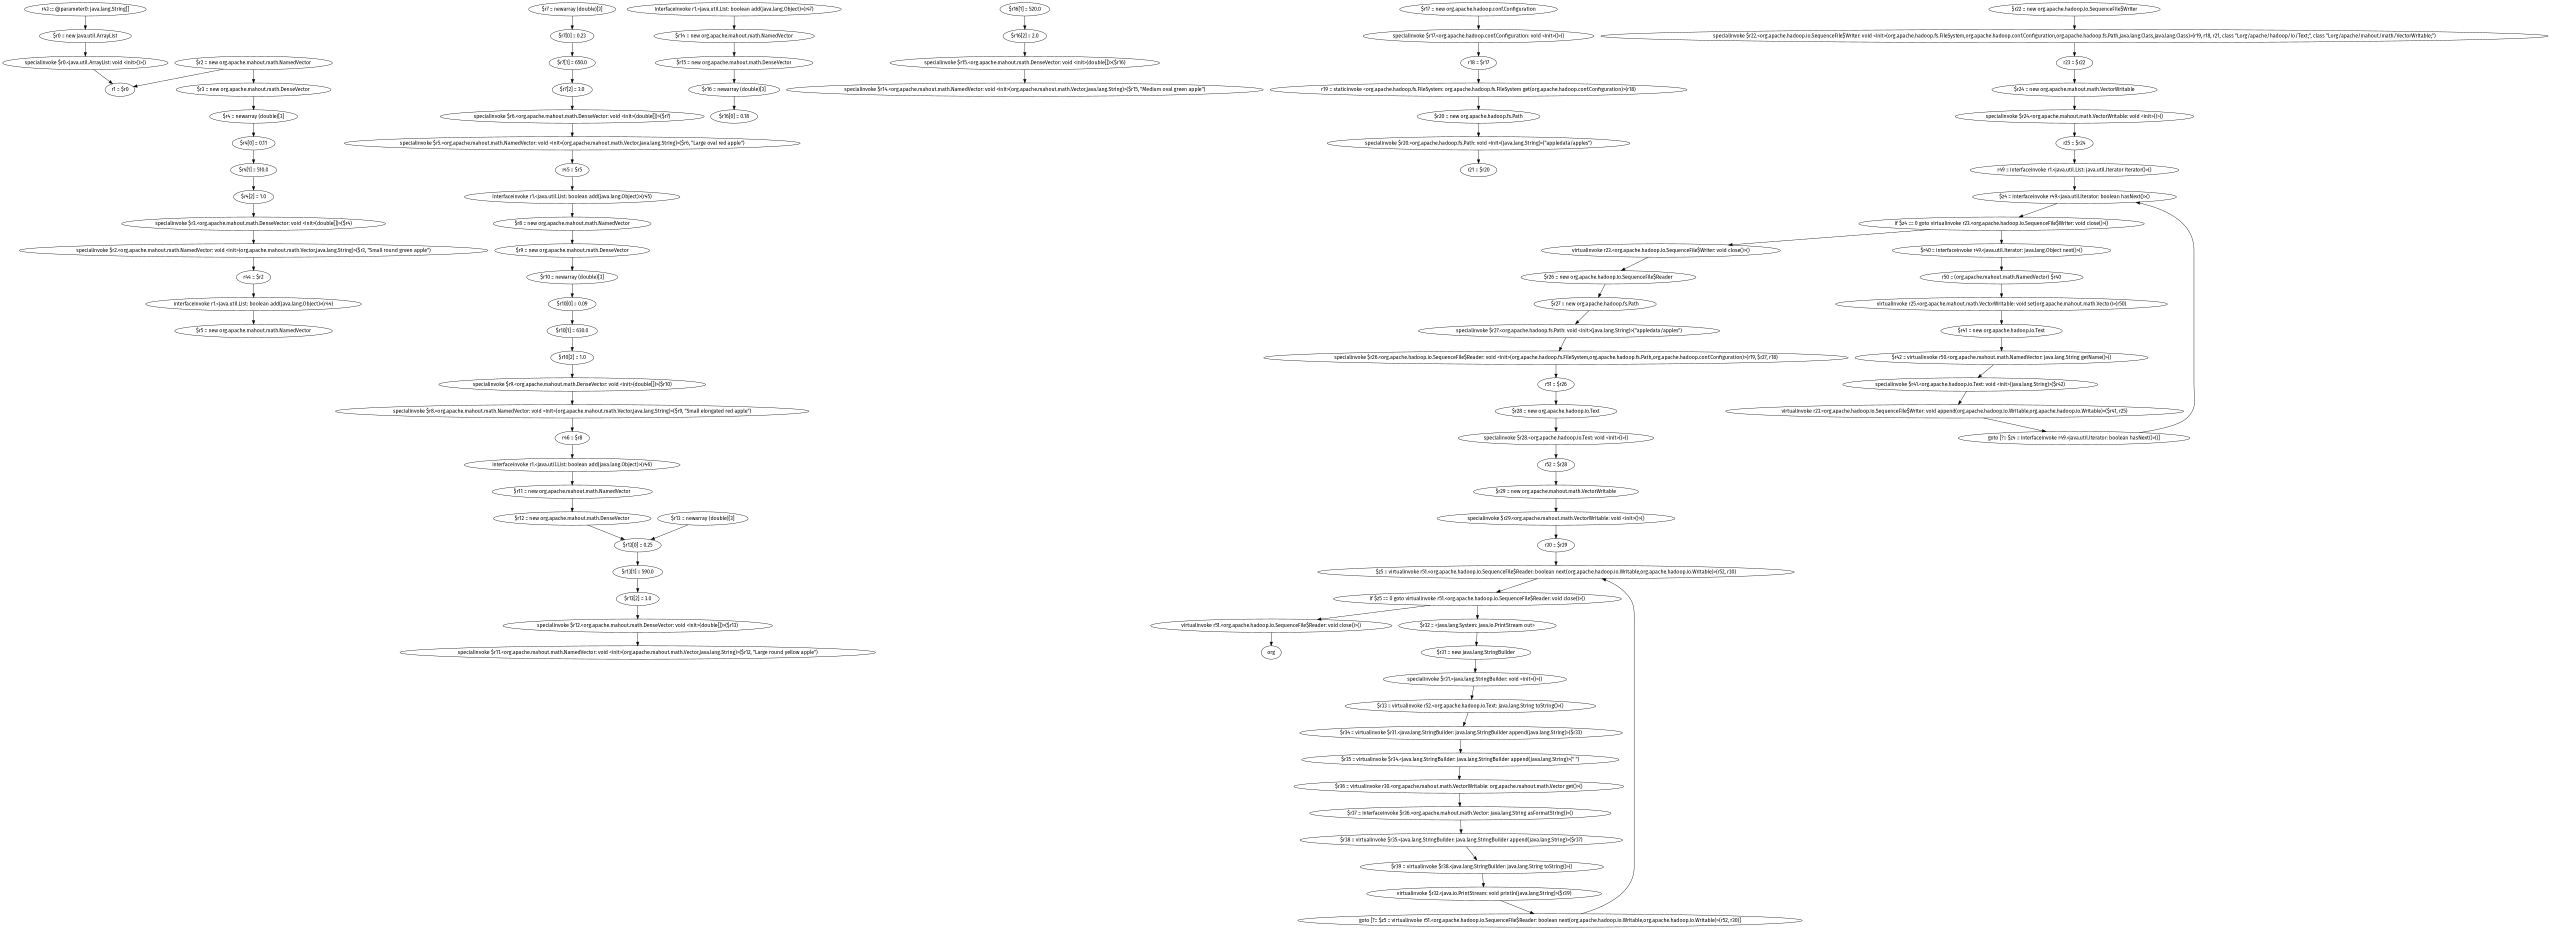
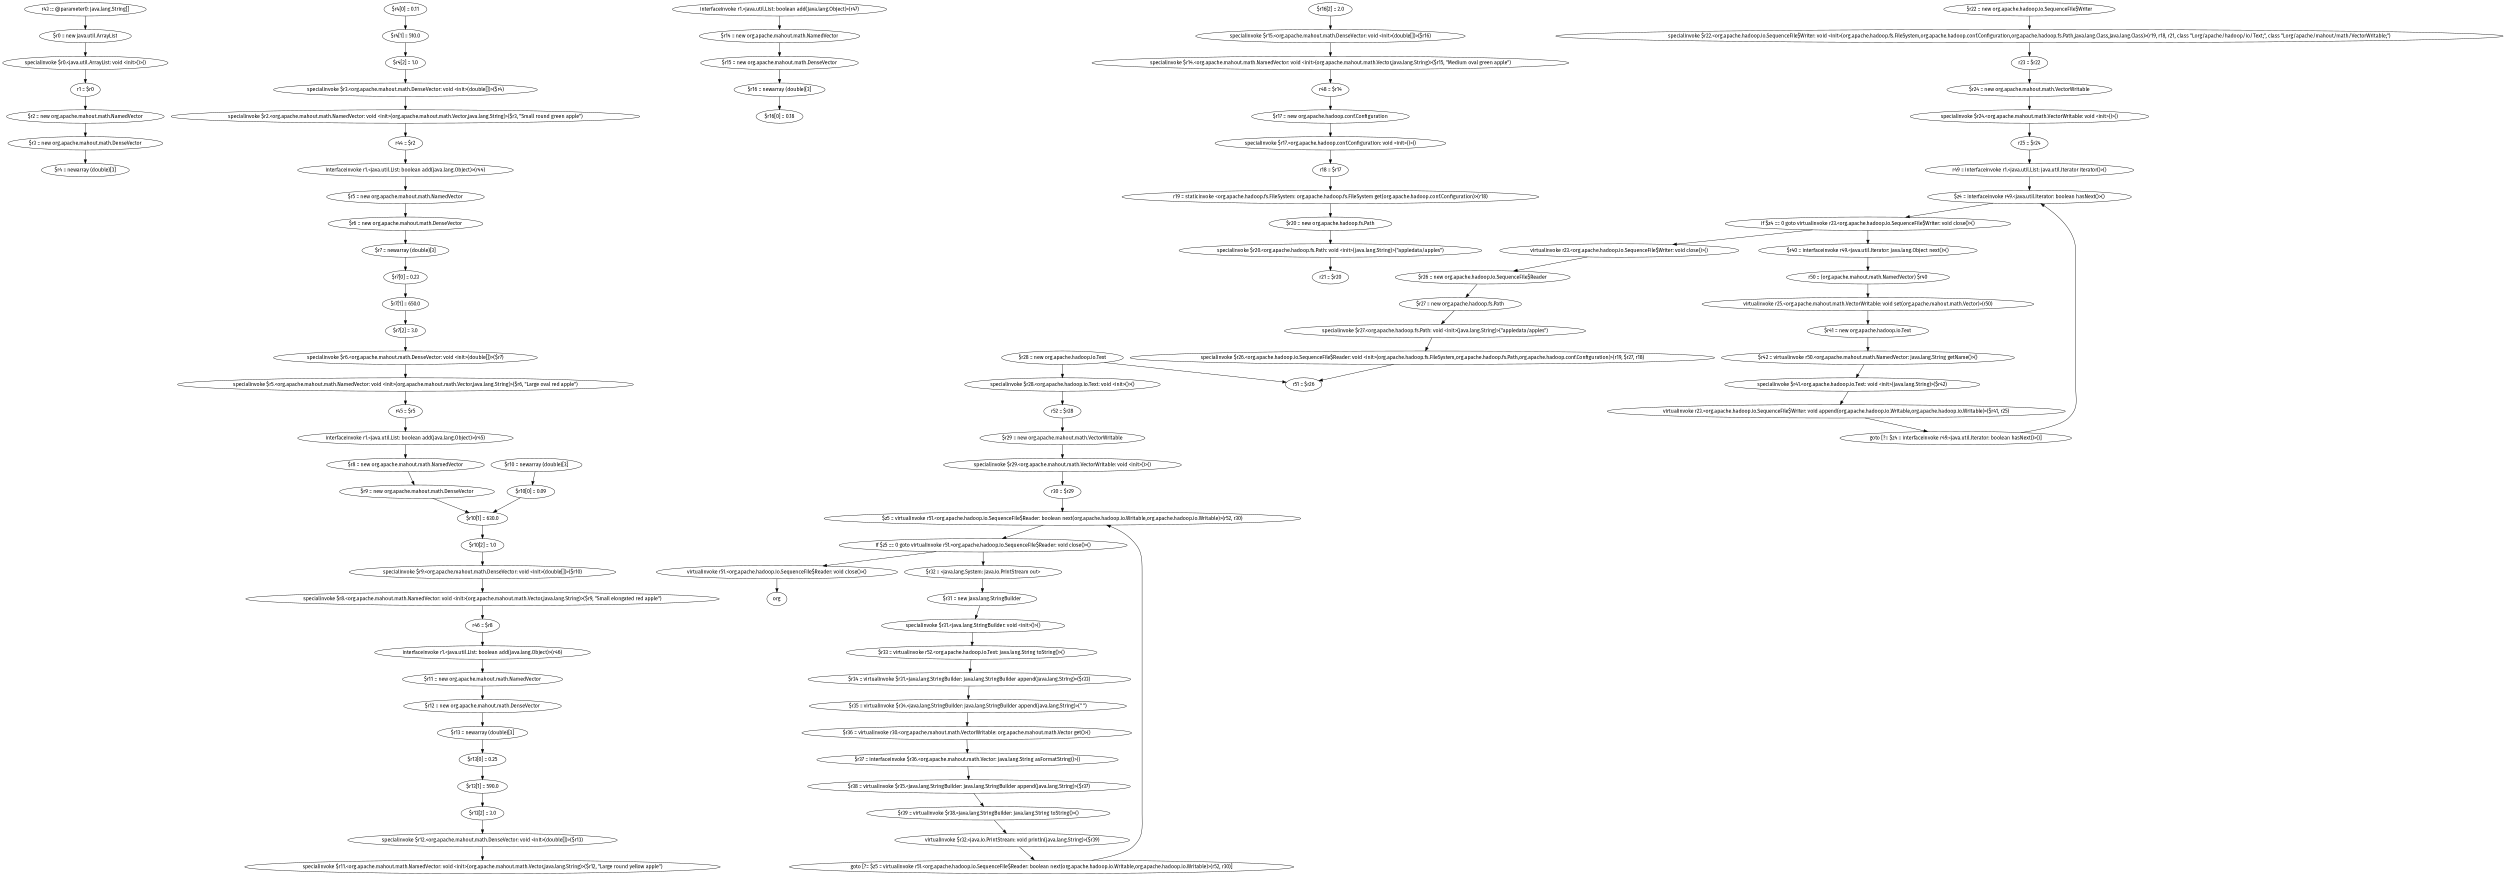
node "$r16[1] = 520.0": removed
edge "$r2 = new org.apache.mahout.math.NamedVector" -> "r1 = $r0": reversed
node "r48 = $r14": added
edge "$r4 = newarray (double)[3]" -> "$r4[0] = 0.11": removed
node "$r6 = new org.apache.mahout.math.DenseVector": added
edge "$r9 = new org.apache.mahout.math.DenseVector" -> "$r10 = newarray (double)[3]": now "$r9 = new org.apache.mahout.math.DenseVector" -> "$r10[1] = 630.0"
edge "r51 = $r26" -> "$r28 = new org.apache.hadoop.io.Text": reversed
edge "$r12 = new org.apache.mahout.math.DenseVector" -> "$r13[0] = 0.25": now "$r12 = new org.apache.mahout.math.DenseVector" -> "$r13 = newarray (double)[3]"
